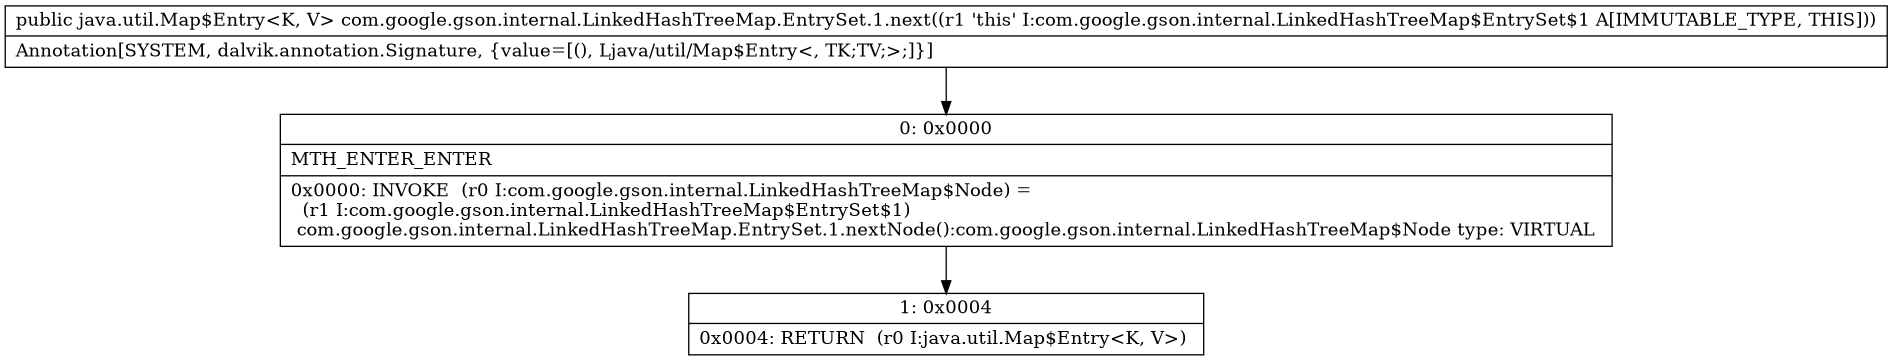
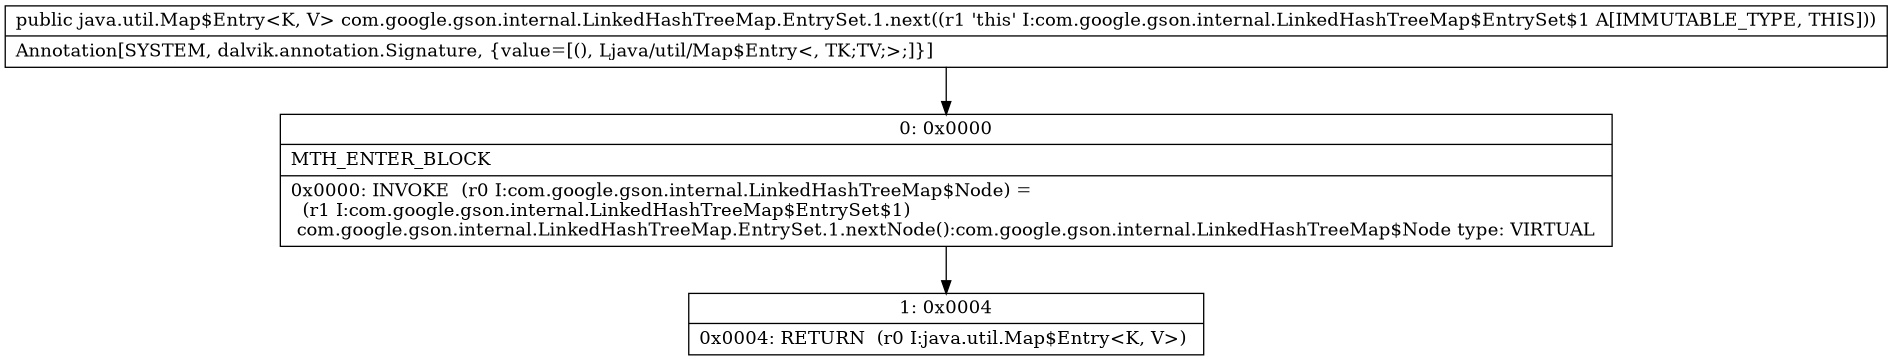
node "0: 0x0000": text "MTH_ENTER_ENTER" -> "MTH_ENTER_BLOCK"
